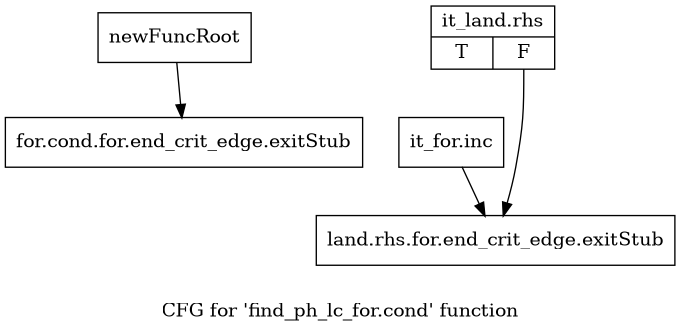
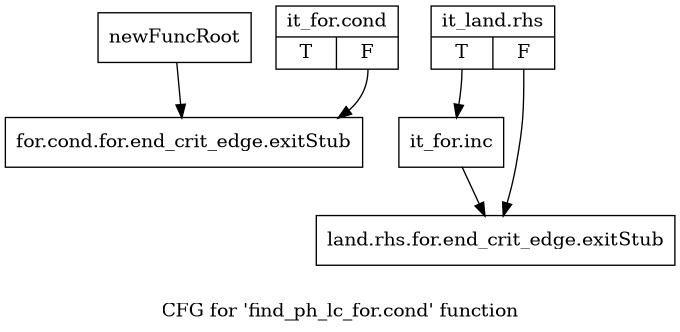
node "it_for.cond": added
edge "it_land.rhs" -> "it_for.inc": added
